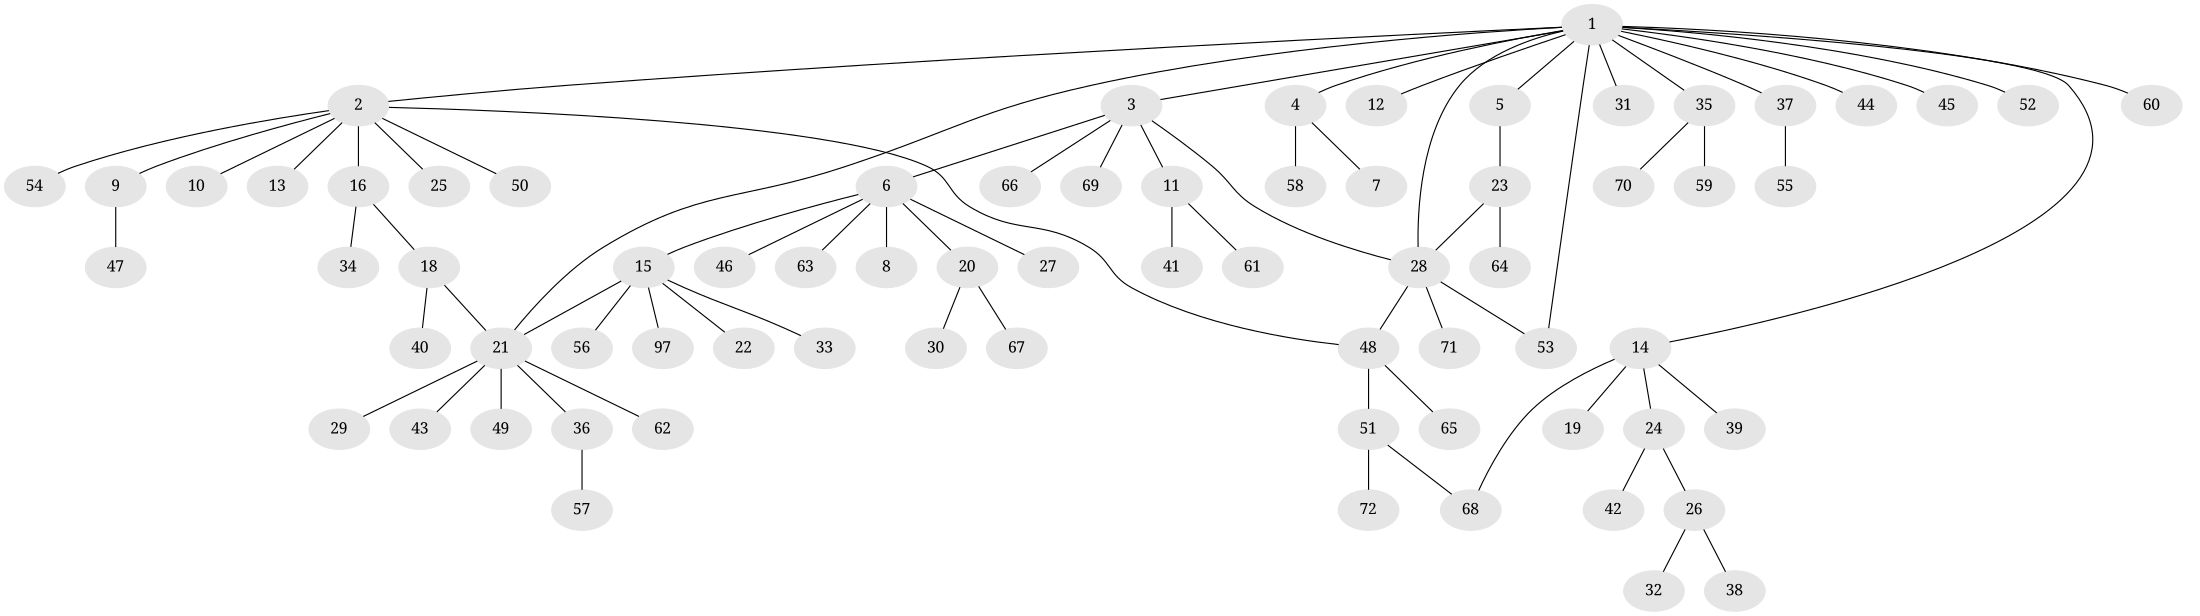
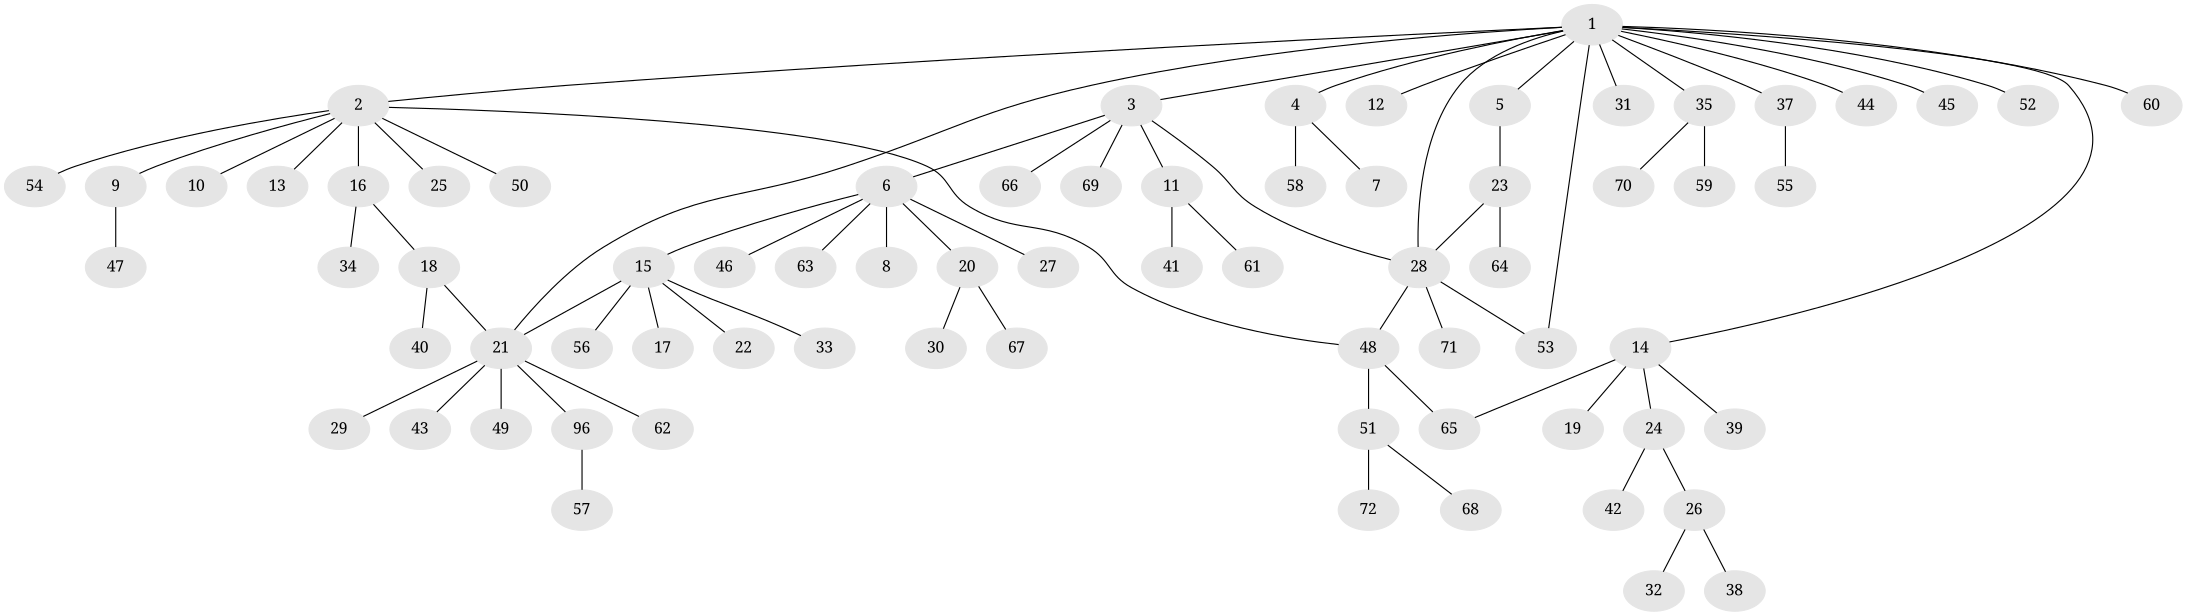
node "97": label "97" -> "17"
edge "14" -- "68": now "14" -- "65"
node "36": label "36" -> "96"
